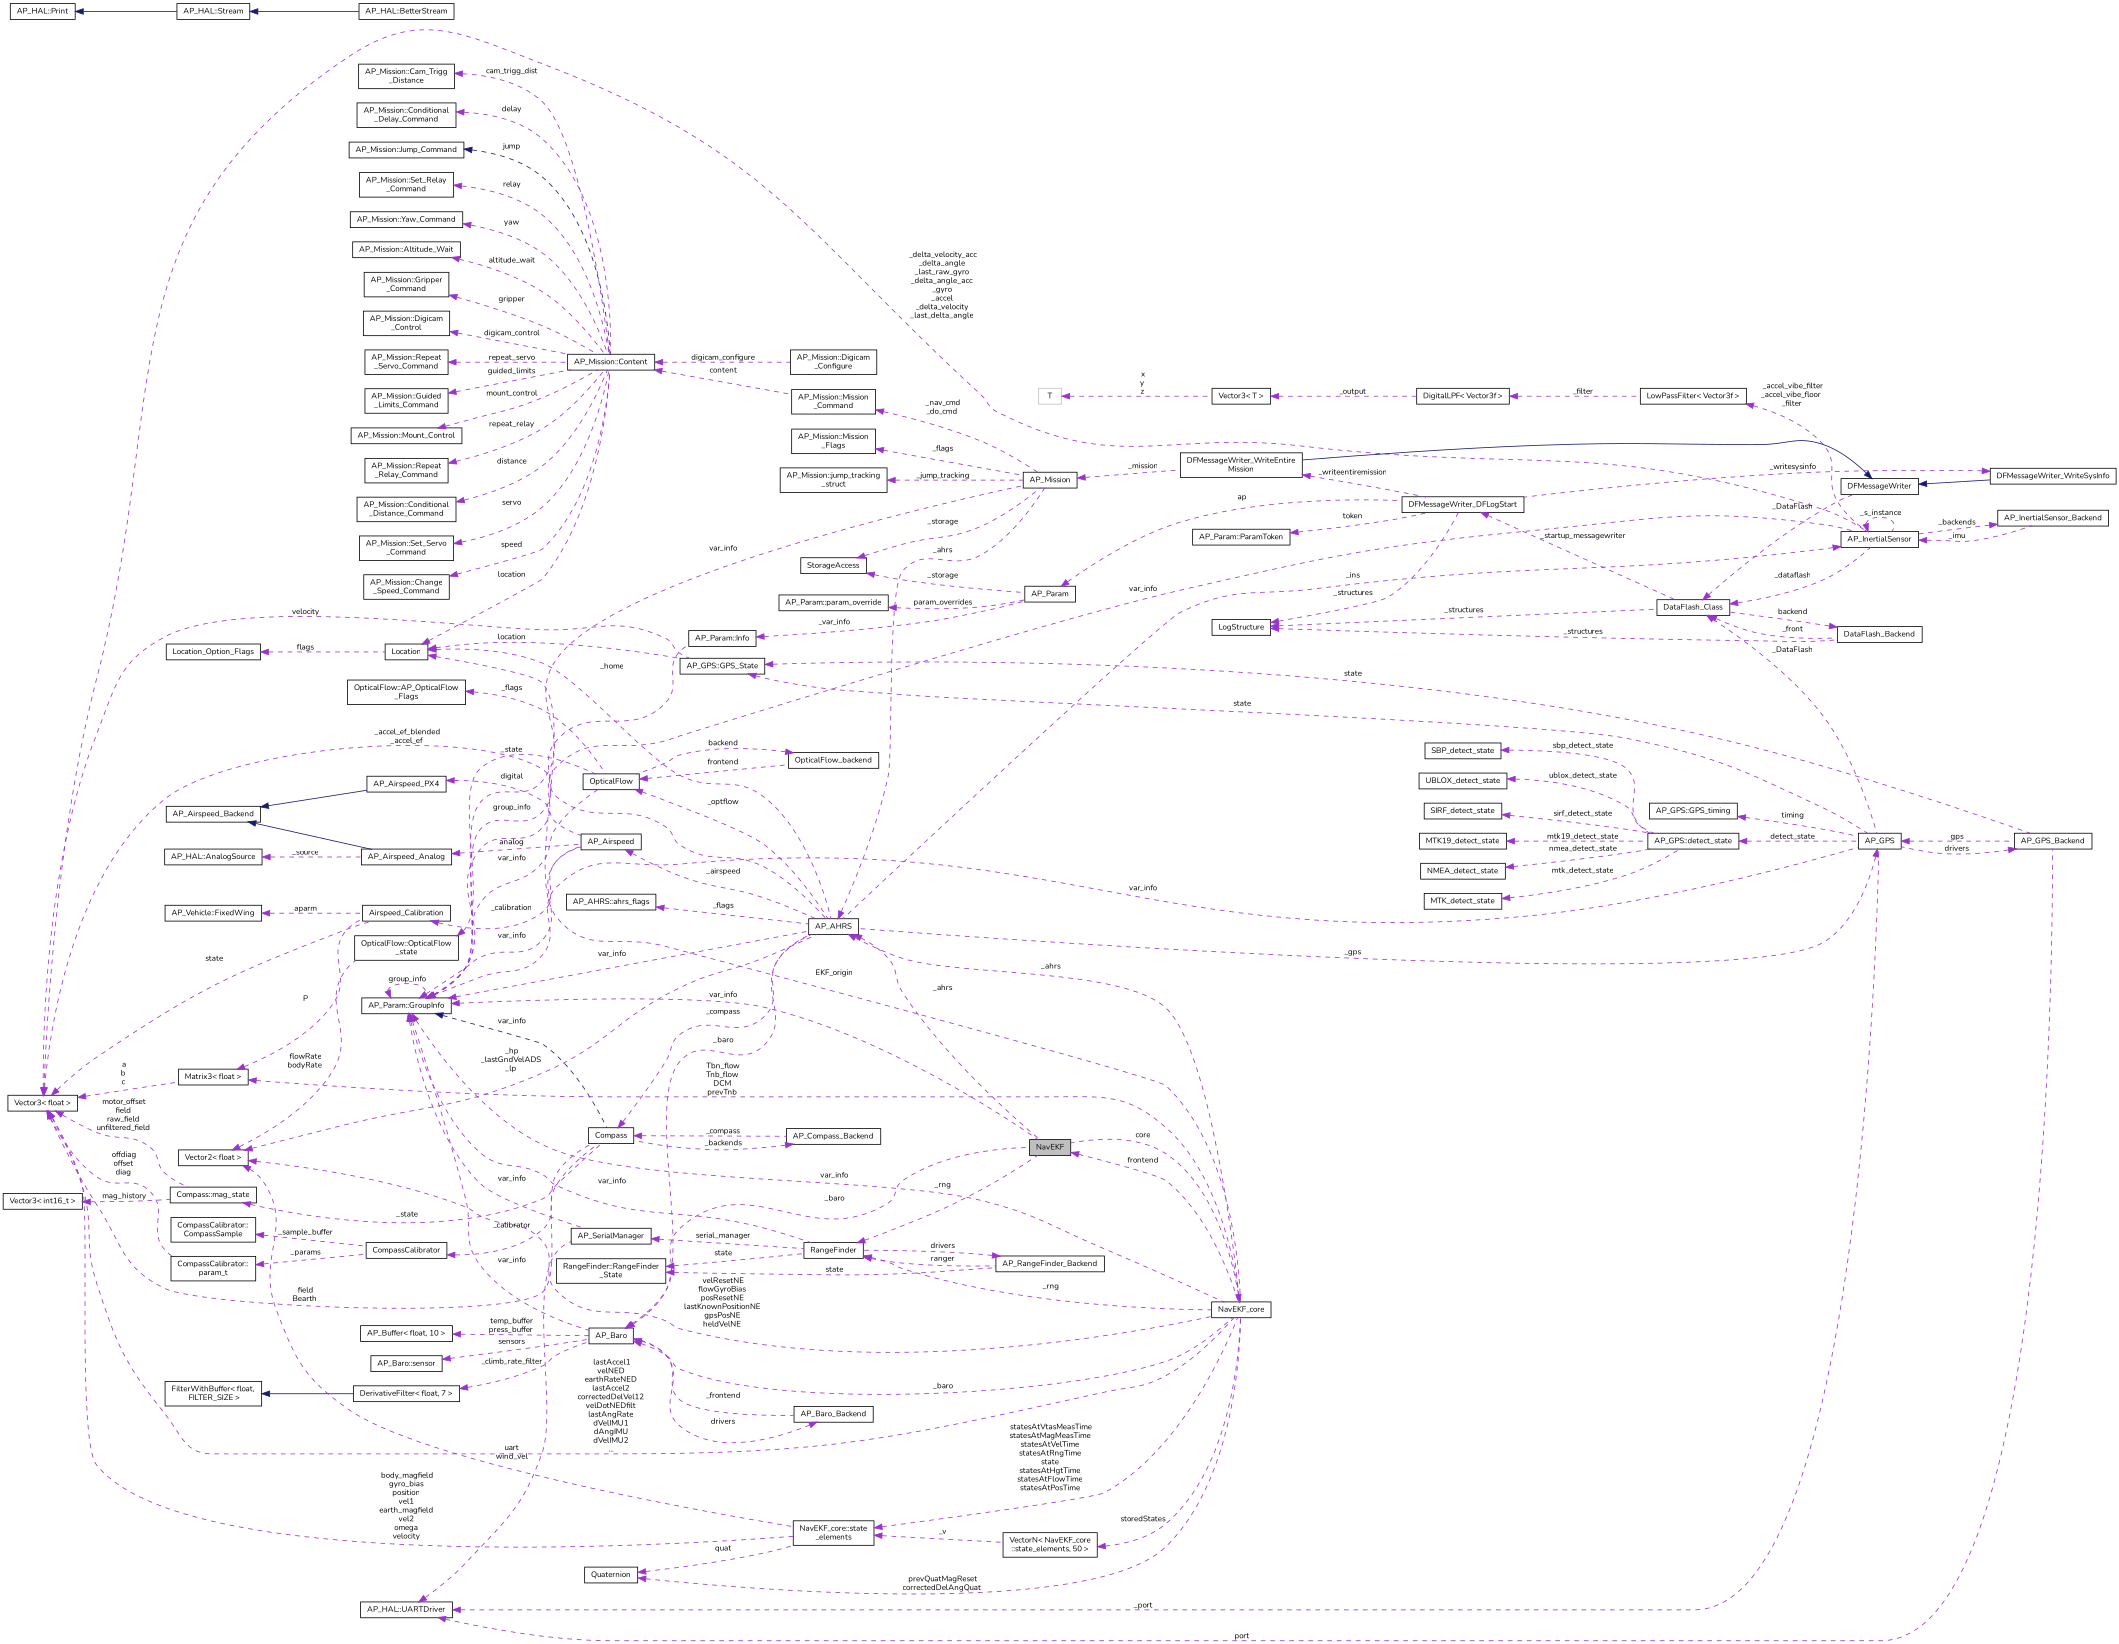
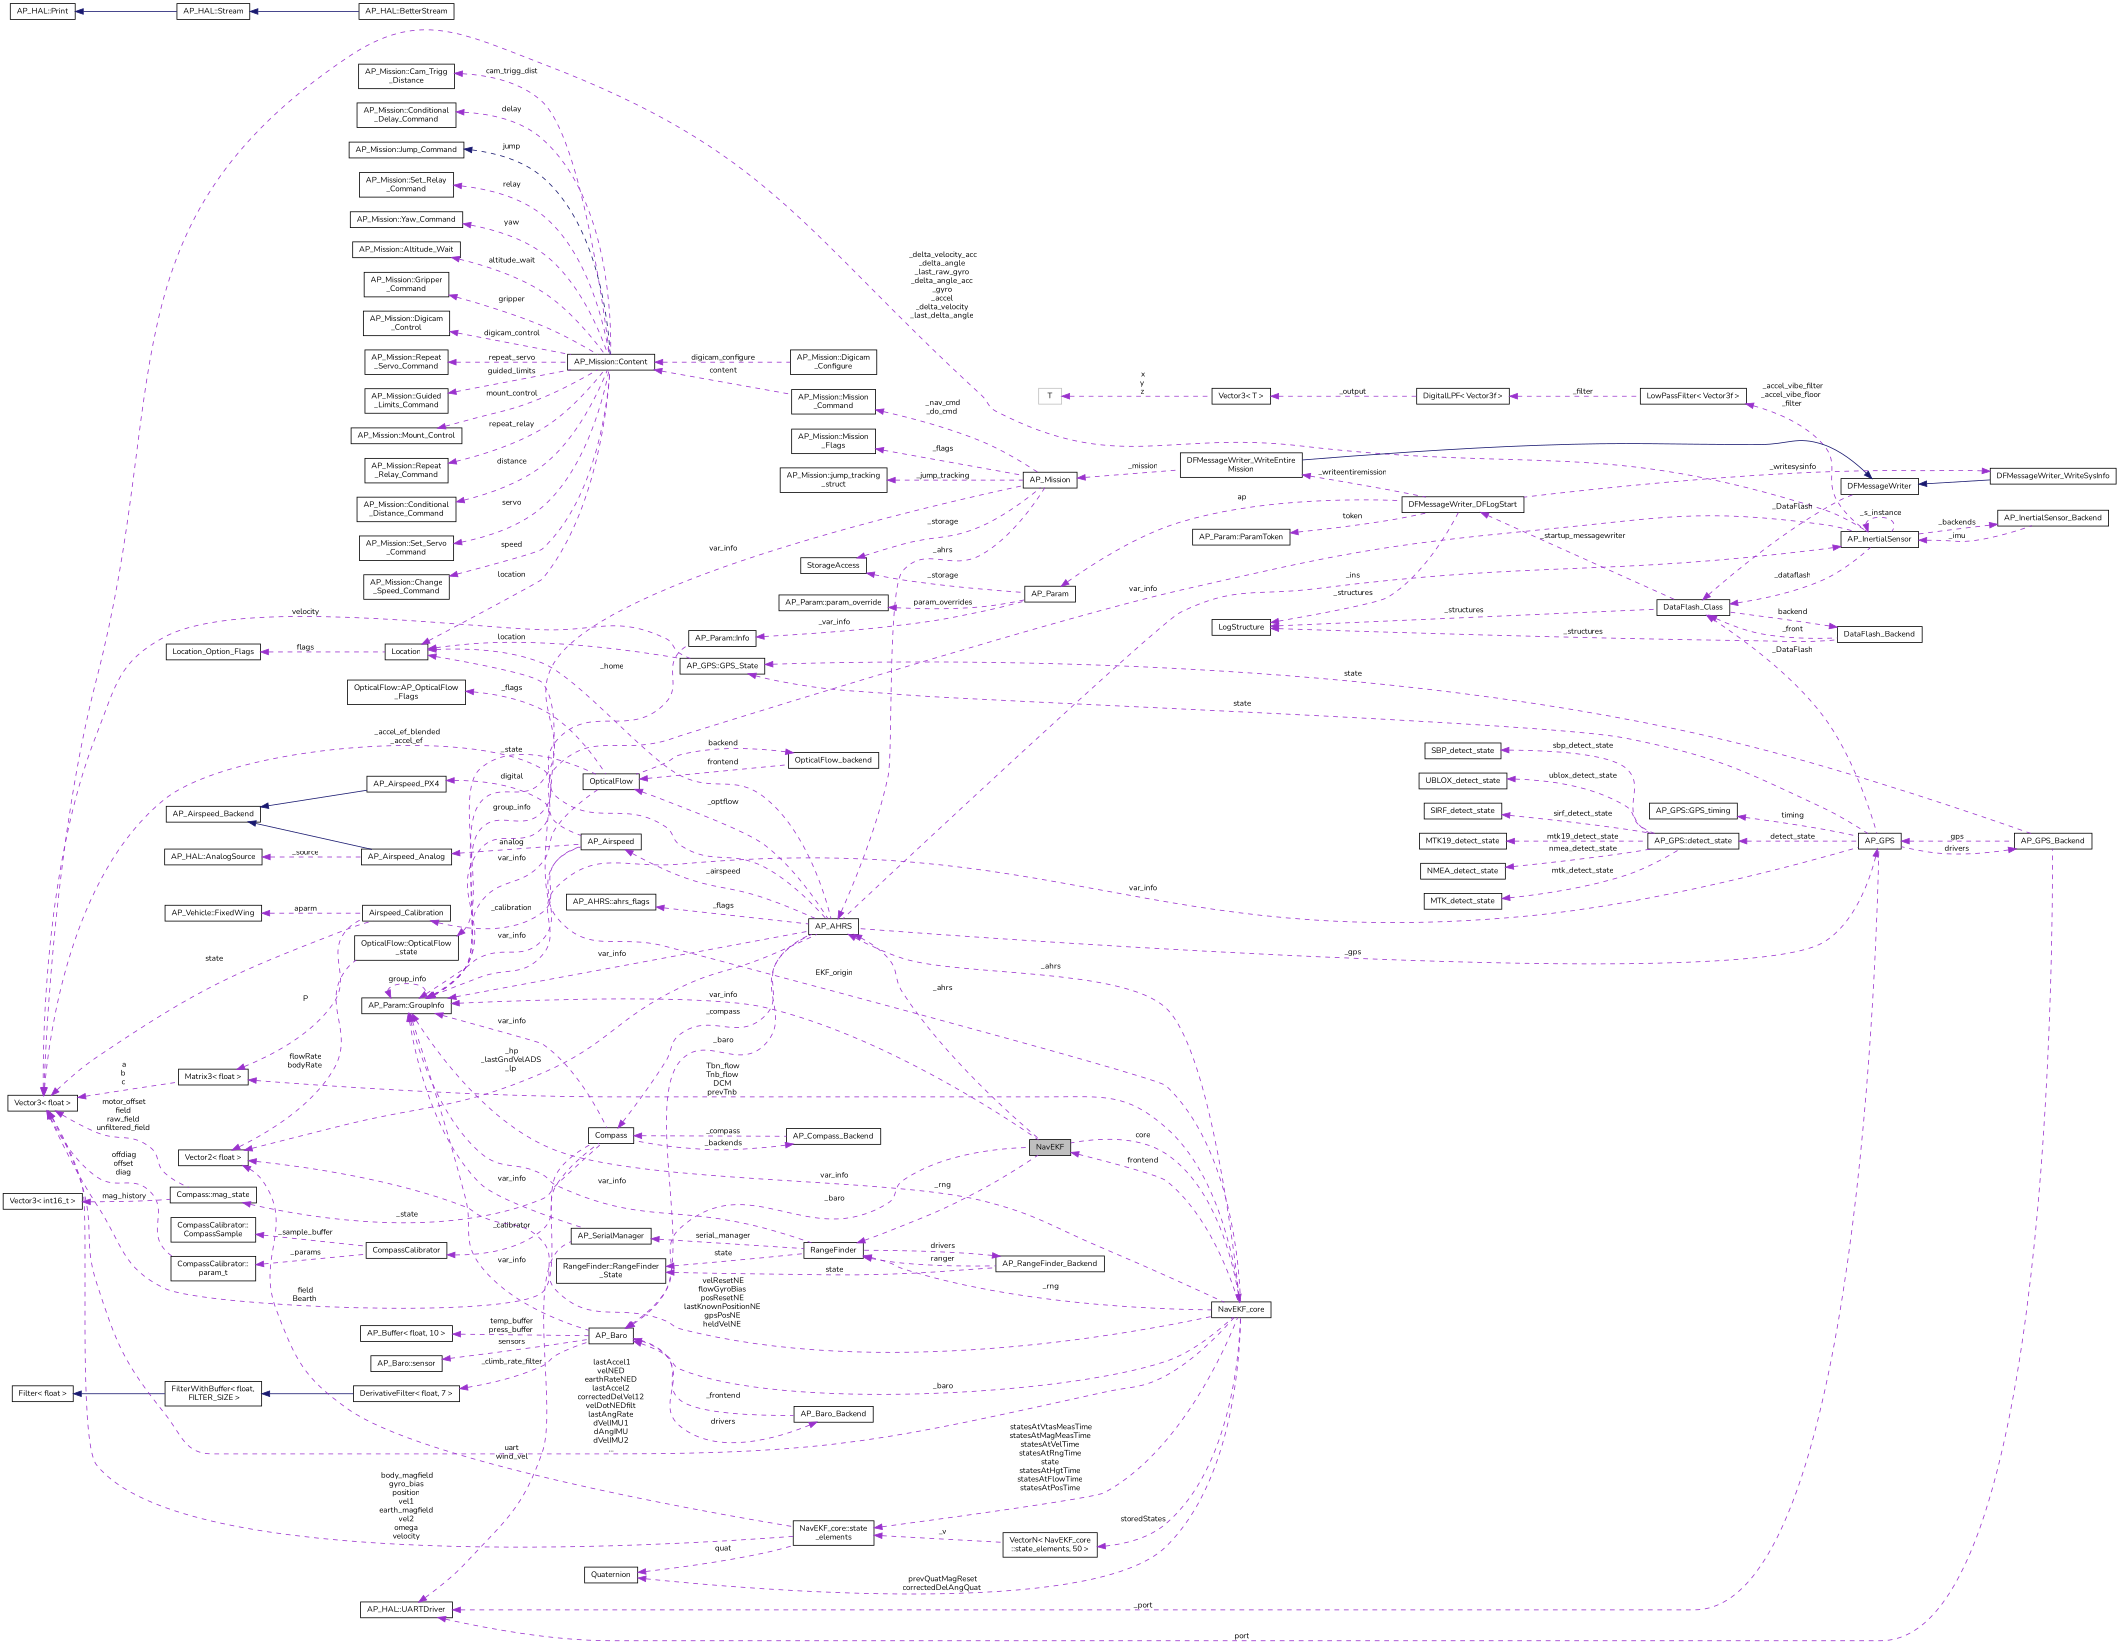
edge "Compass" -> "AP_Param::GroupInfo": color midnightblue -> darkorchid3
node "Filter< float >": added
